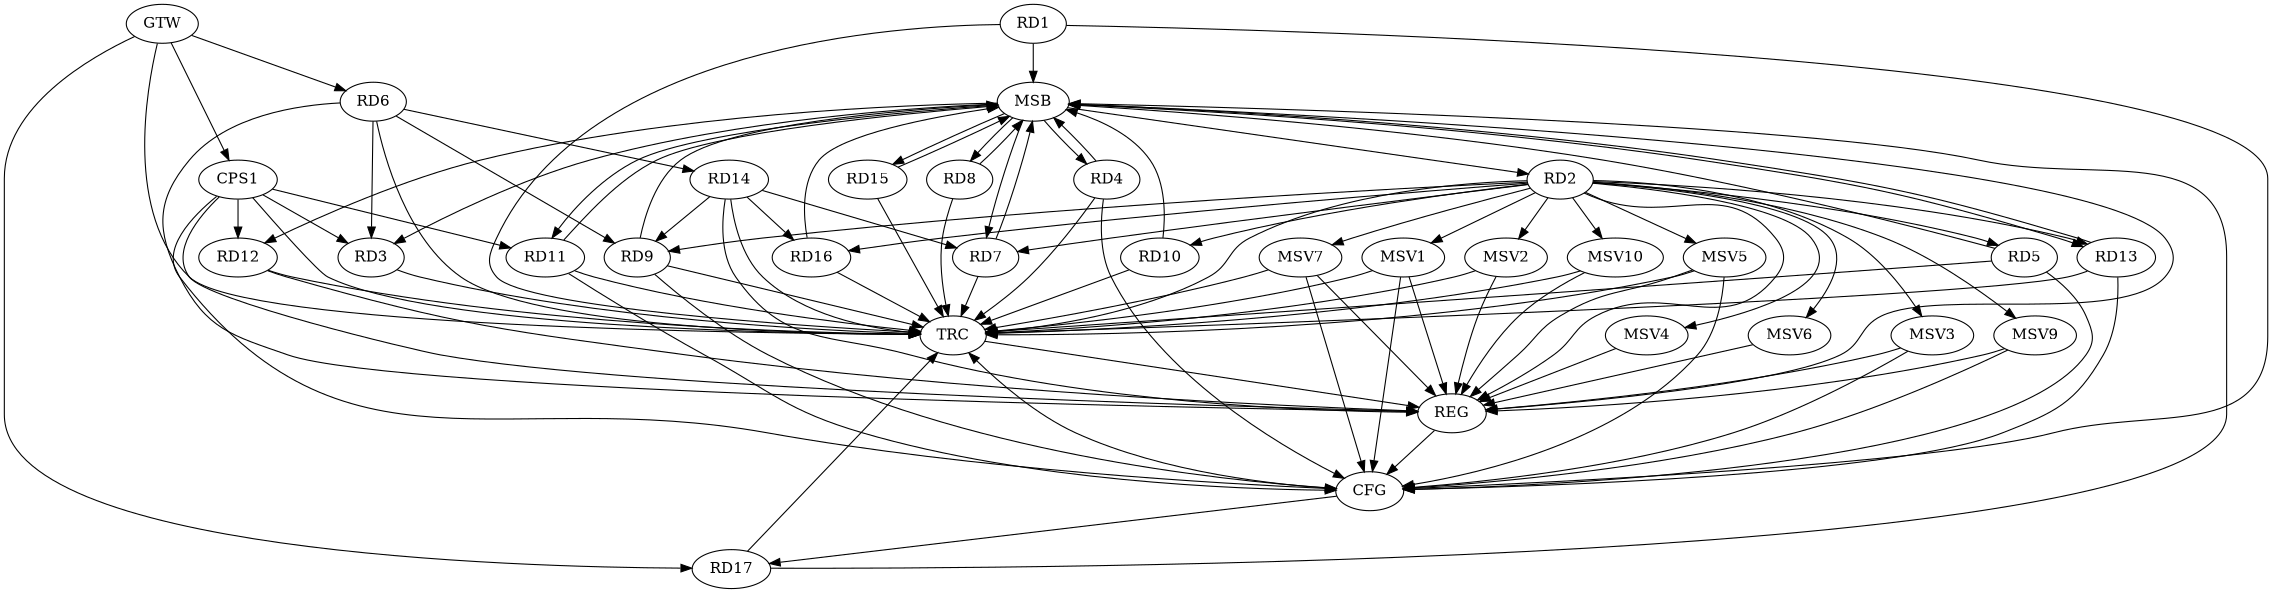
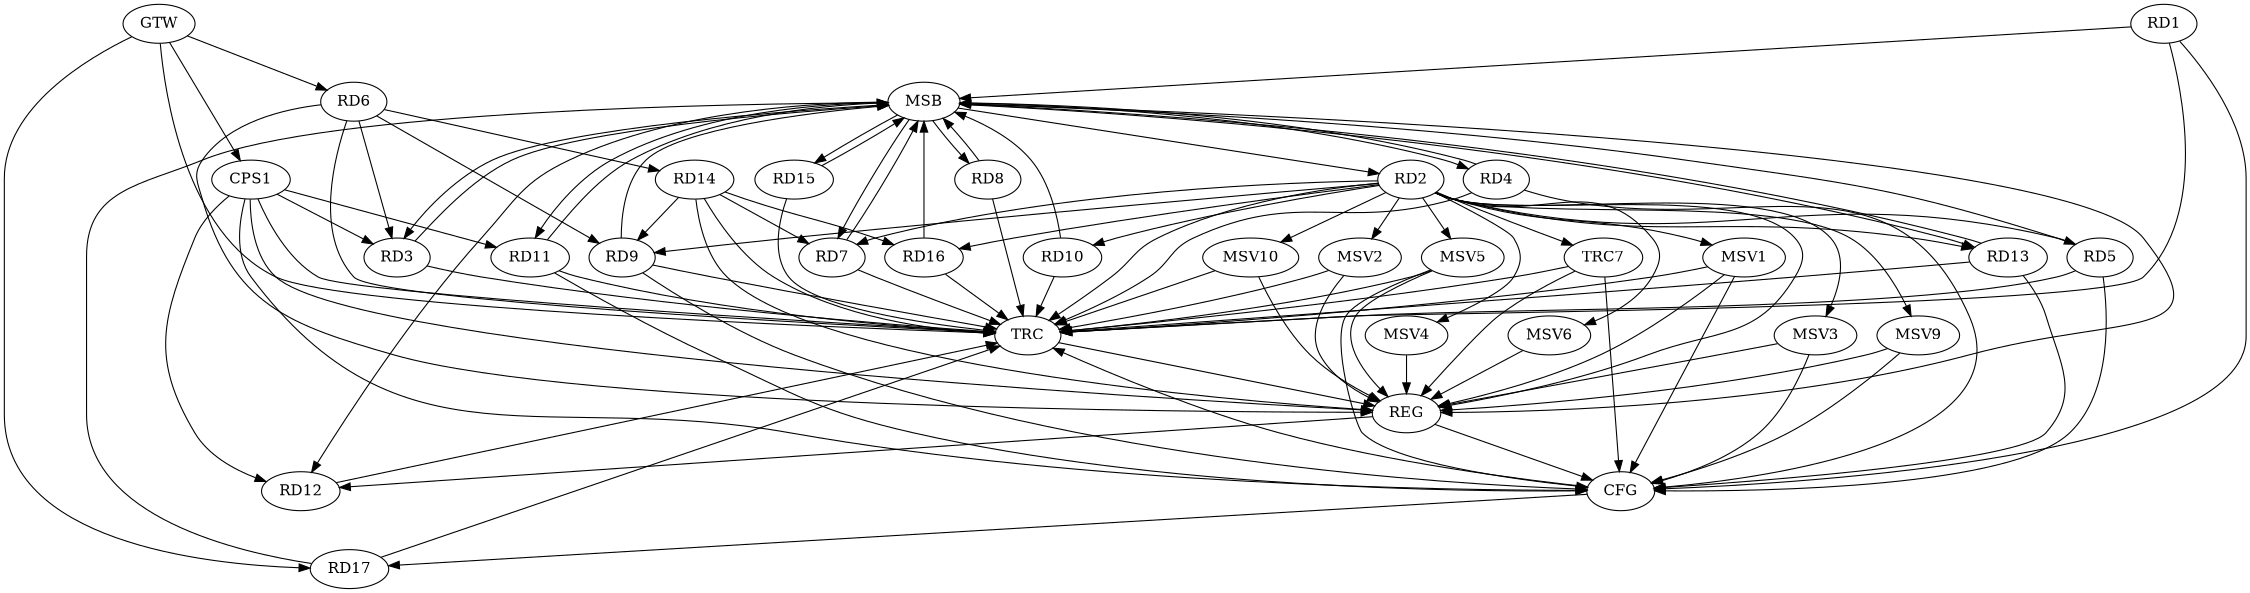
edge "RD3" -> "MSB": added
node "MSV7": label "MSV7" -> "TRC7"
edge "RD12" -> "REG": reversed
